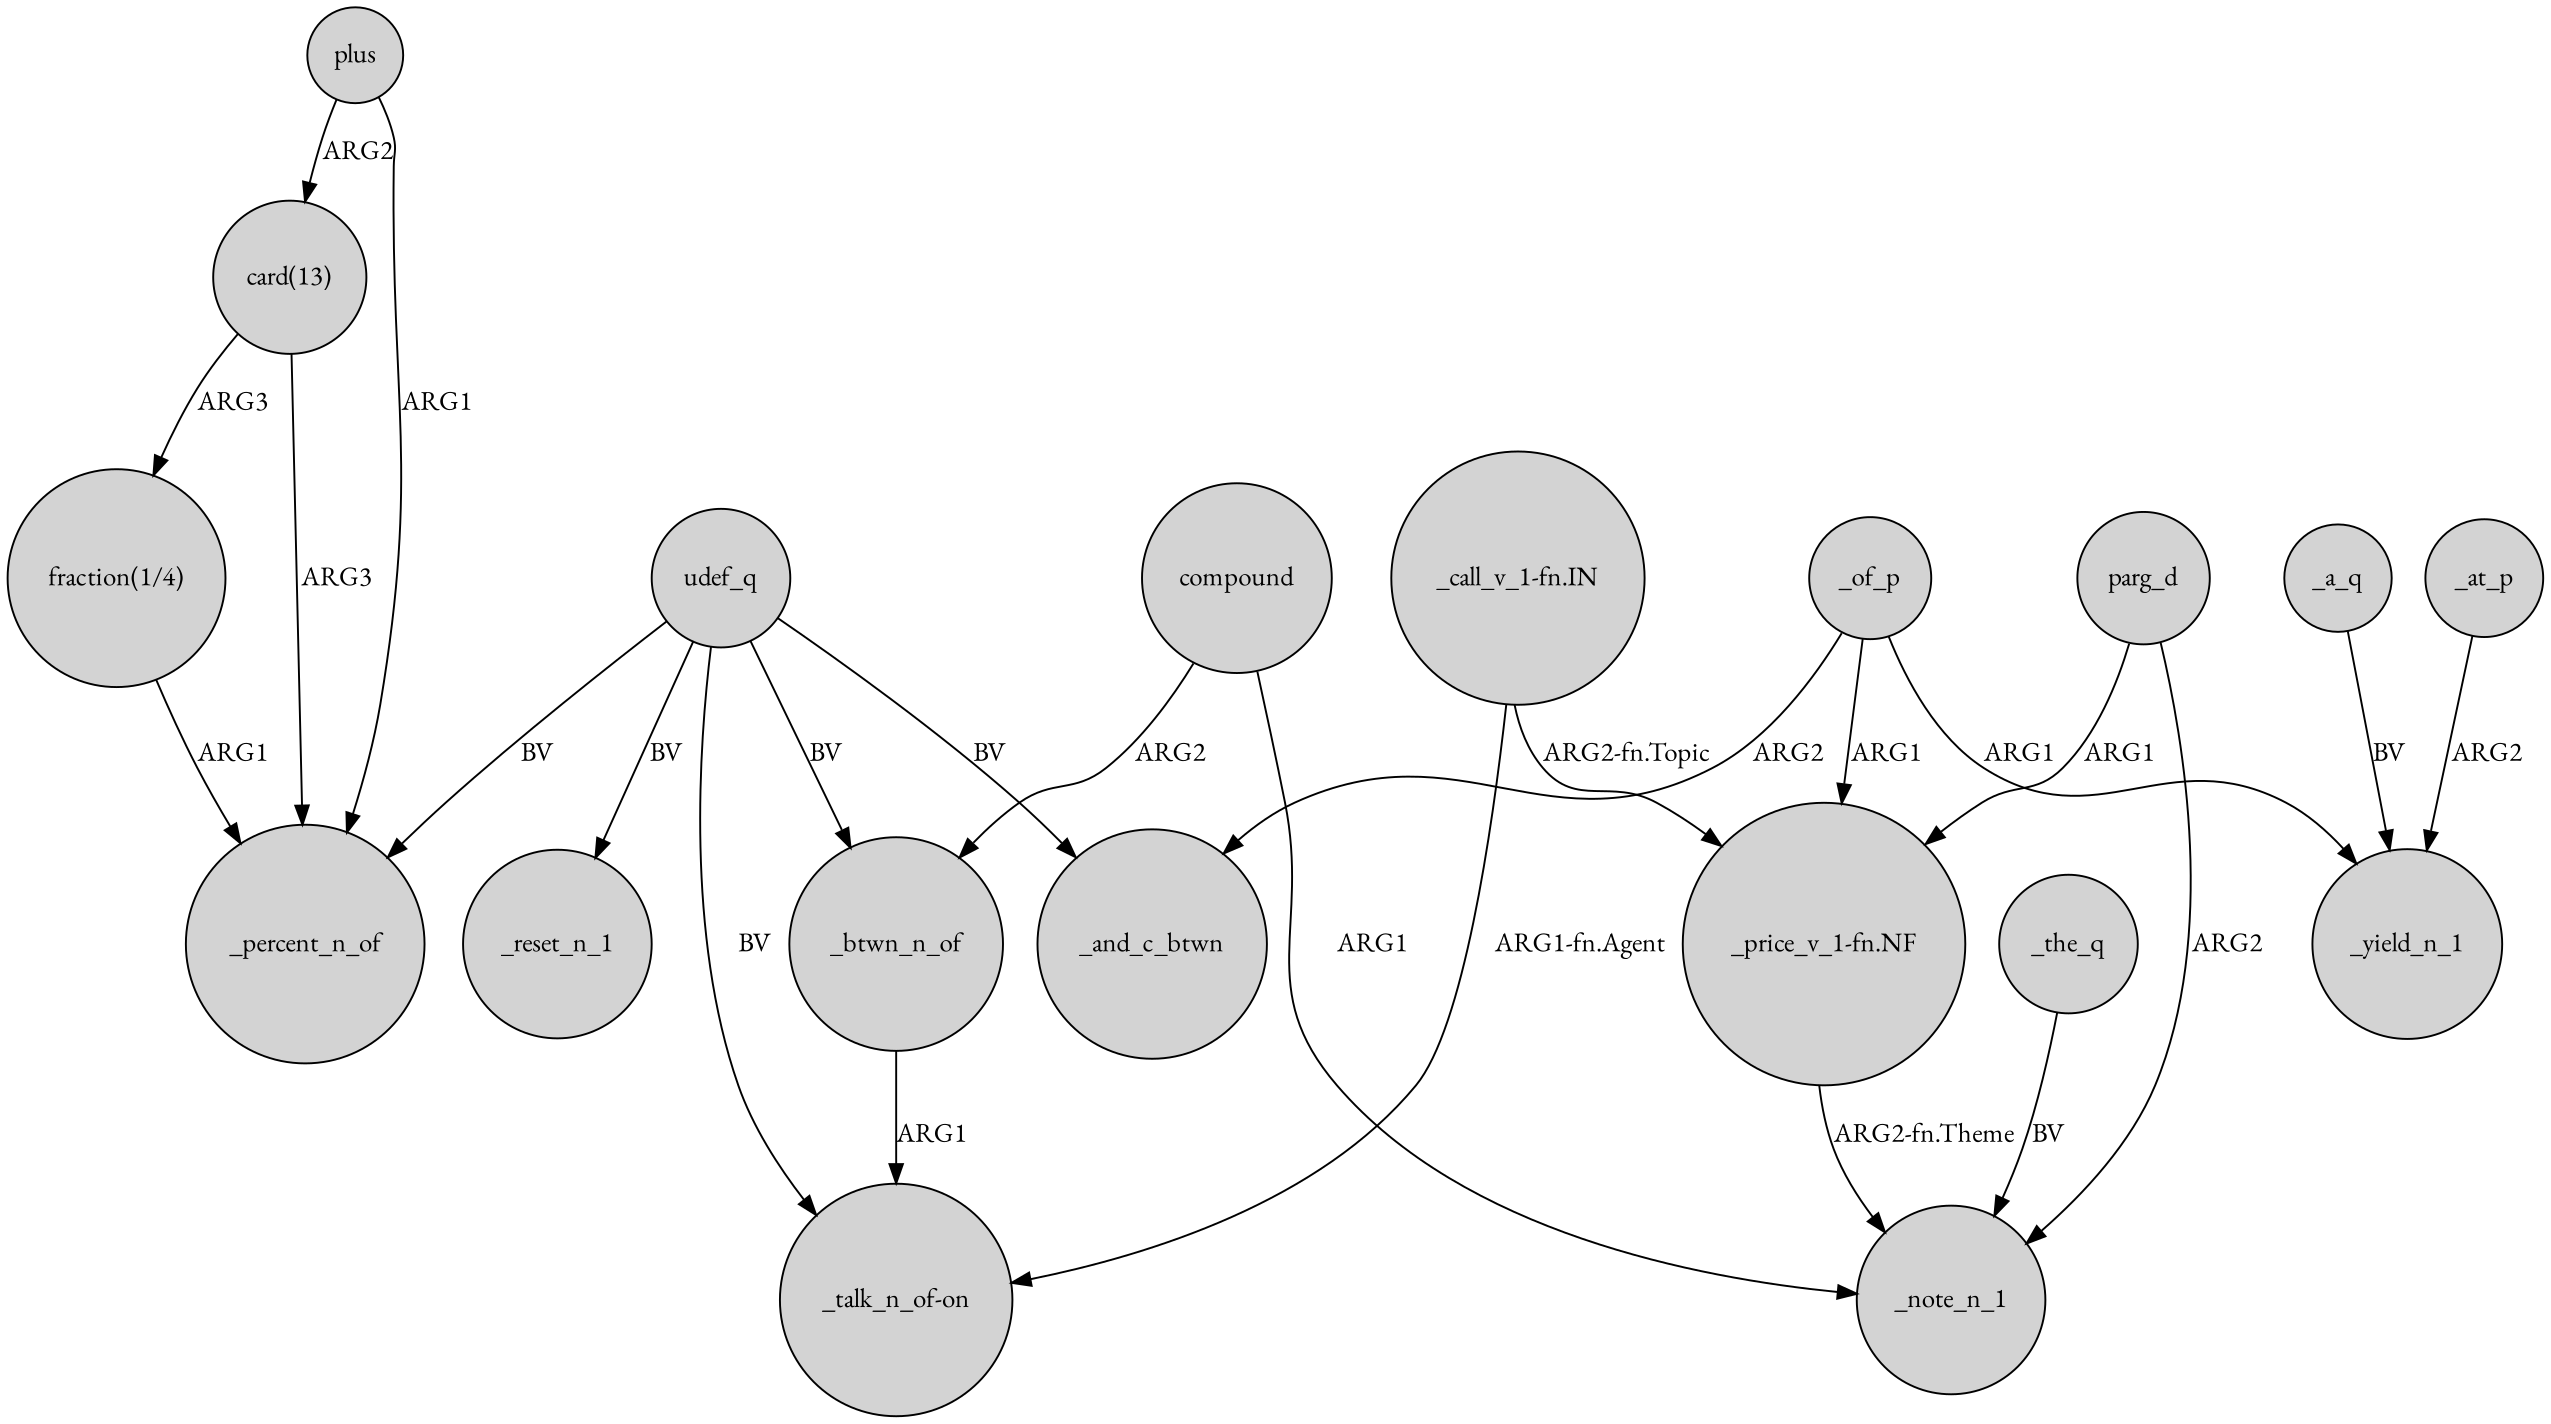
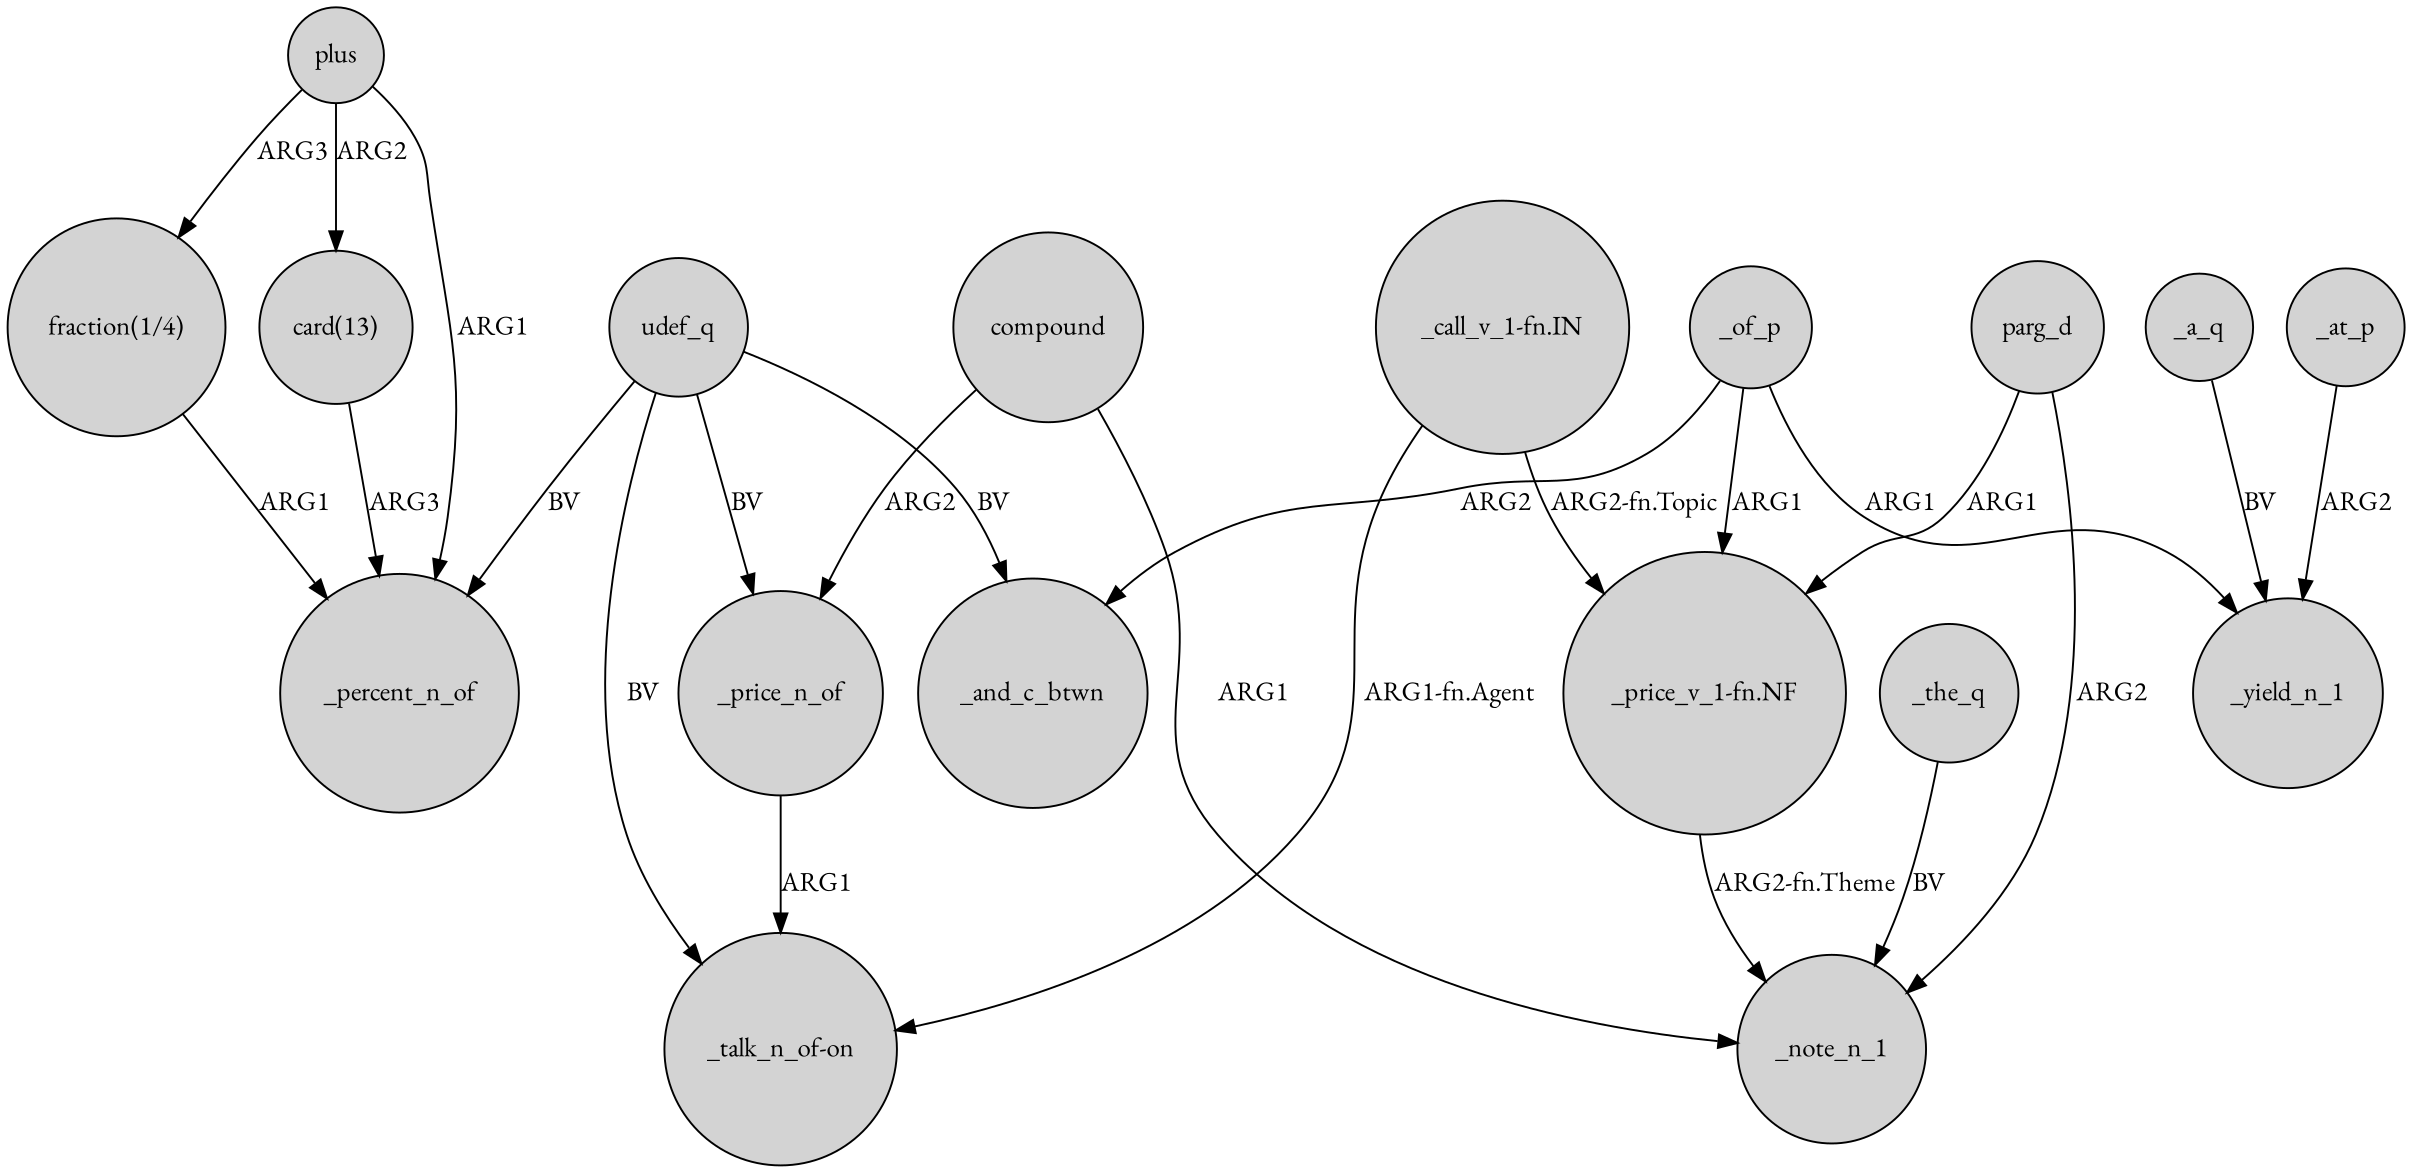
edge "card(13)" -> "fraction(1/4)": now "plus" -> "fraction(1/4)"
node "_reset_n_1": removed
node "_btwn_n_of": label "_btwn_n_of" -> "_price_n_of"
